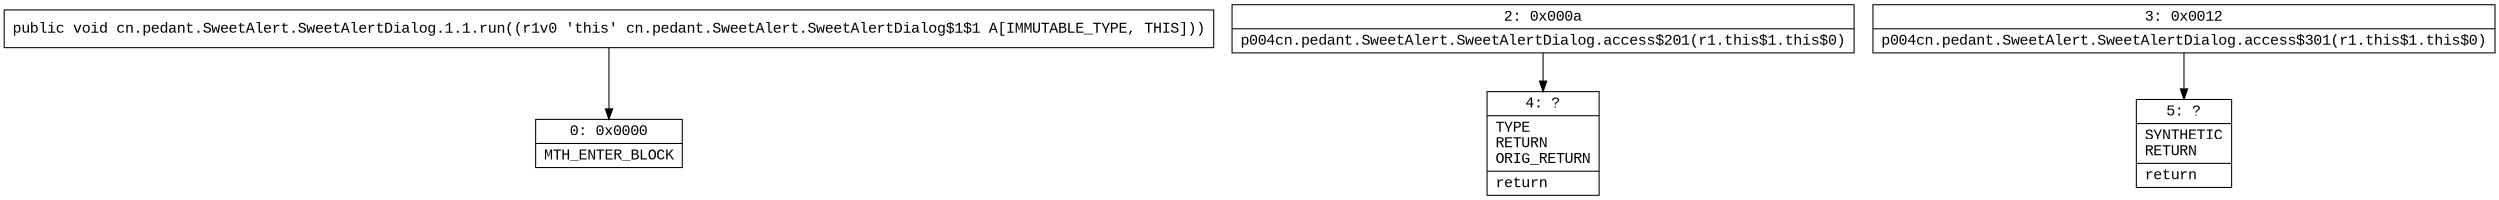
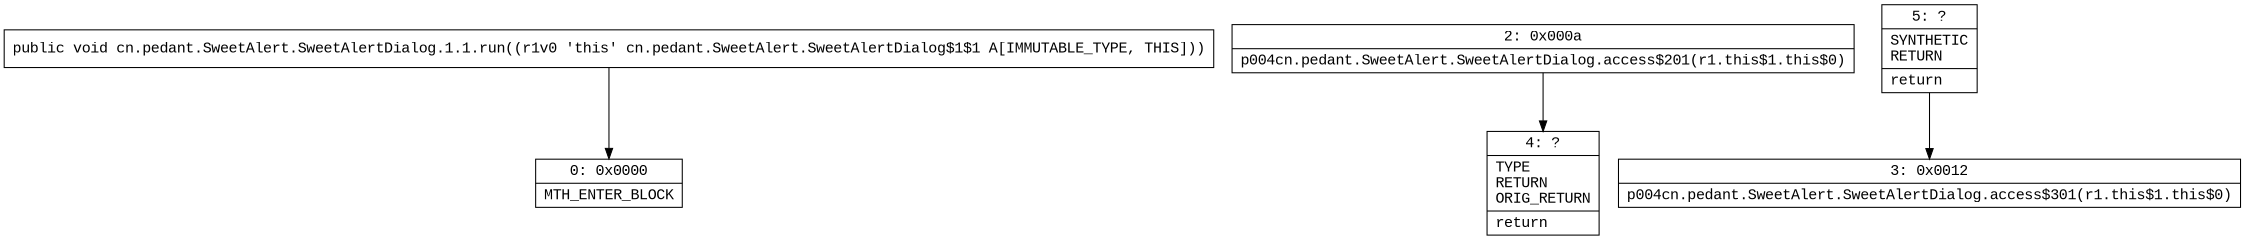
edge "3: 0x0012" -> "5: ?": reversed
